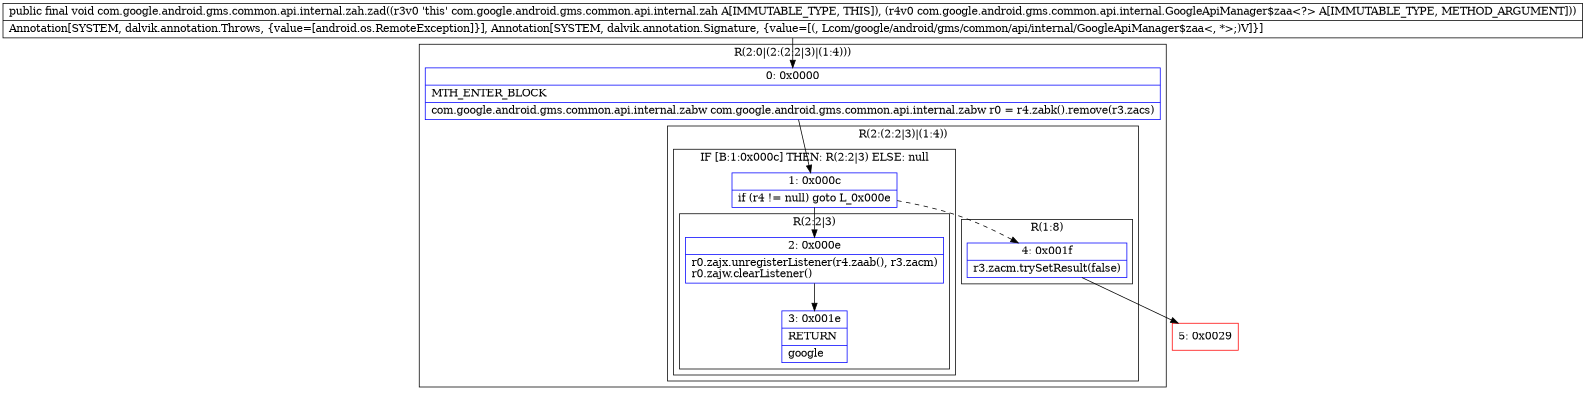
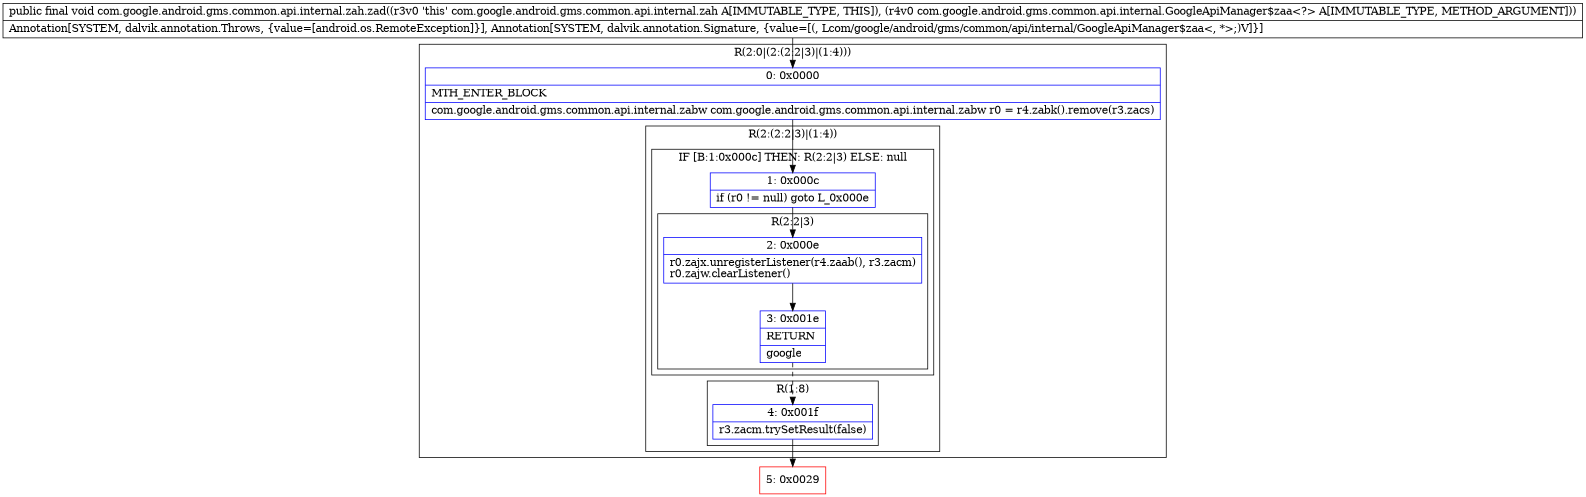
node "1: 0x000c": text "if (r4 != null) goto L_0x000e" -> "if (r0 != null) goto L_0x000e"
edge "1: 0x000c" -> "4: 0x001f": now "3: 0x001e" -> "4: 0x001f"
